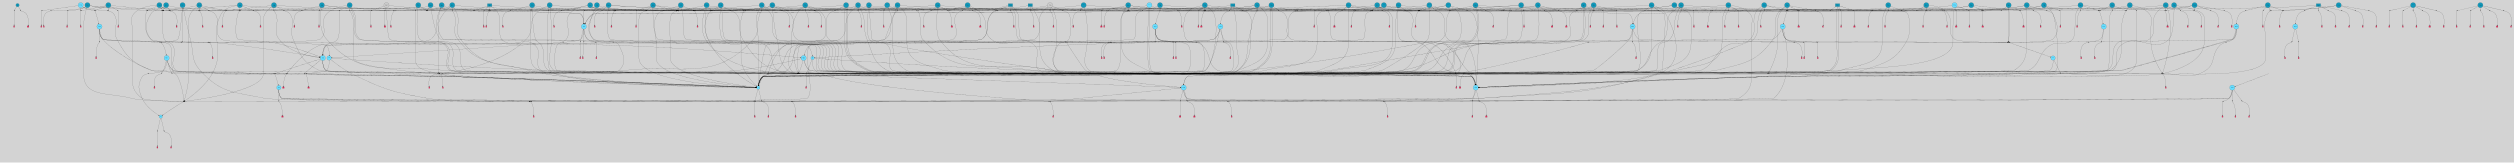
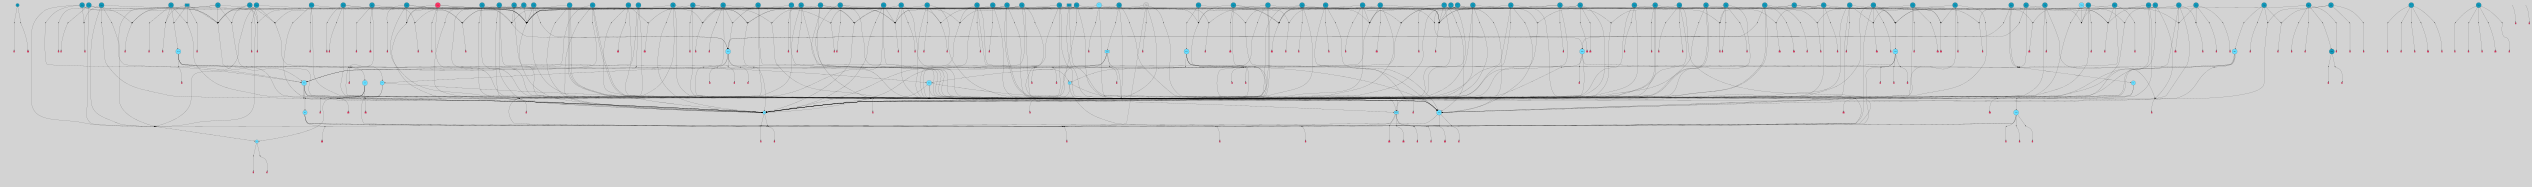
node "T775": fillcolor #66ddff -> #1199bb
node "T791": shape circle -> box
node "T657": fillcolor #cccccc -> #1199bb
node "T585": shape box -> circle
node "T659": fillcolor #1199bb -> #ff3366
node "T612": shape circle -> box
node "T728": shape box -> circle
node "T780": shape box -> circle
node "T712": fillcolor #1199bb -> #66ddff
node "T714": fillcolor #66ddff -> #1199bb
node "T763": shape box -> circle
node "T731": shape box -> circle
node "T779": fillcolor #66ddff -> #1199bb
node "T794": fillcolor #1199bb -> #66ddff
node "T588": added
node "T663": shape box -> circle
node "T750": shape circle -> box
node "T317": removed
node "T662": fillcolor #66ddff -> #1199bb
node "T164": shape circle -> box
node "11": added
